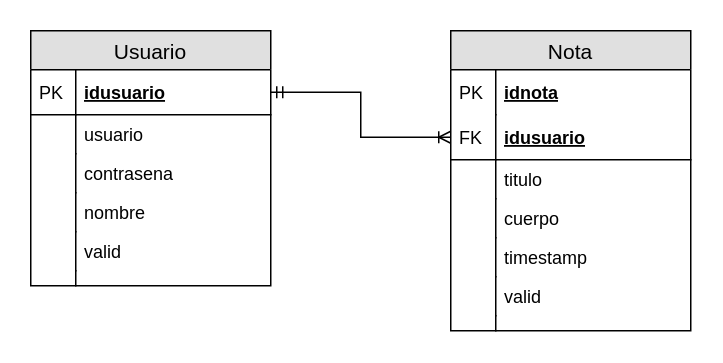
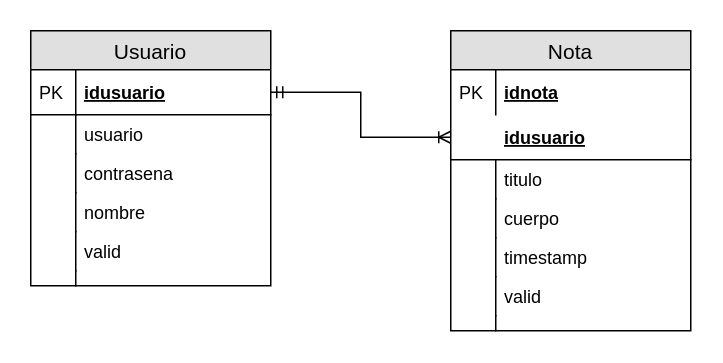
node "FK": removed
